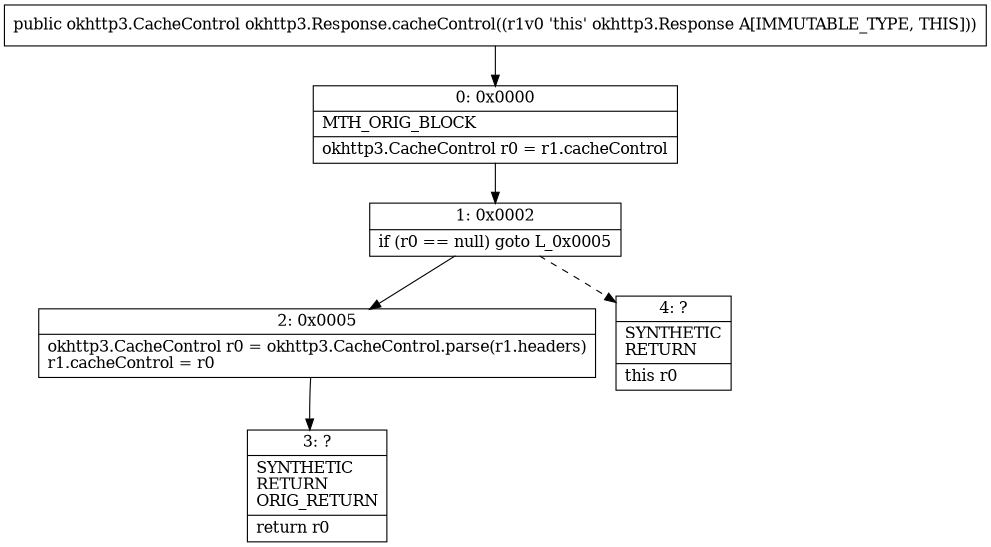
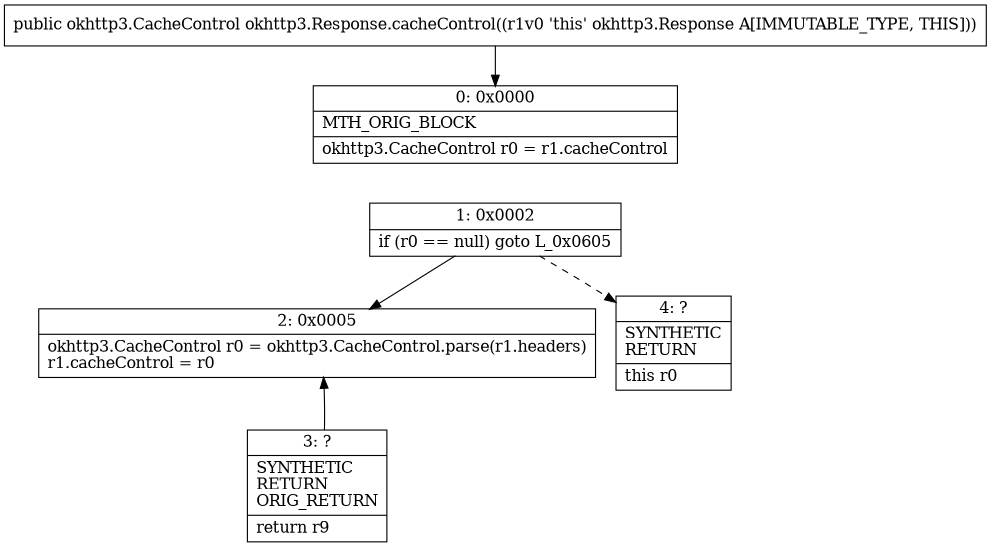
edge "0: 0x0000" -> "1: 0x0002": removed
node "1: 0x0002": text "if (r0 == null) goto L_0x0005" -> "if (r0 == null) goto L_0x0605"
edge "2: 0x0005" -> "3: ?": reversed
node "3: ?": text "return r0" -> "return r9"
